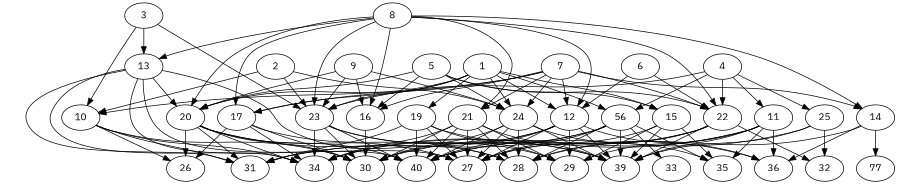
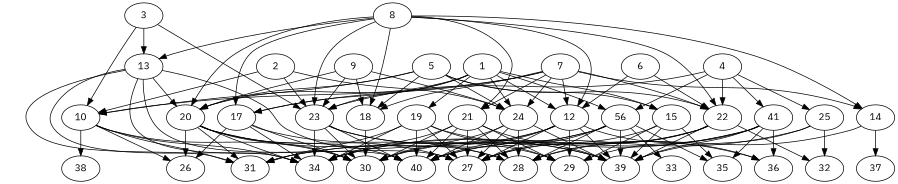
edge "5" -> "10": added
node "16": label "16" -> "18"
node "11": label "11" -> "41"
edge "19" -> "34": added
edge "14" -> "36": removed
edge "24" -> "35": removed
node "38": added
node "77": label "77" -> "37"
